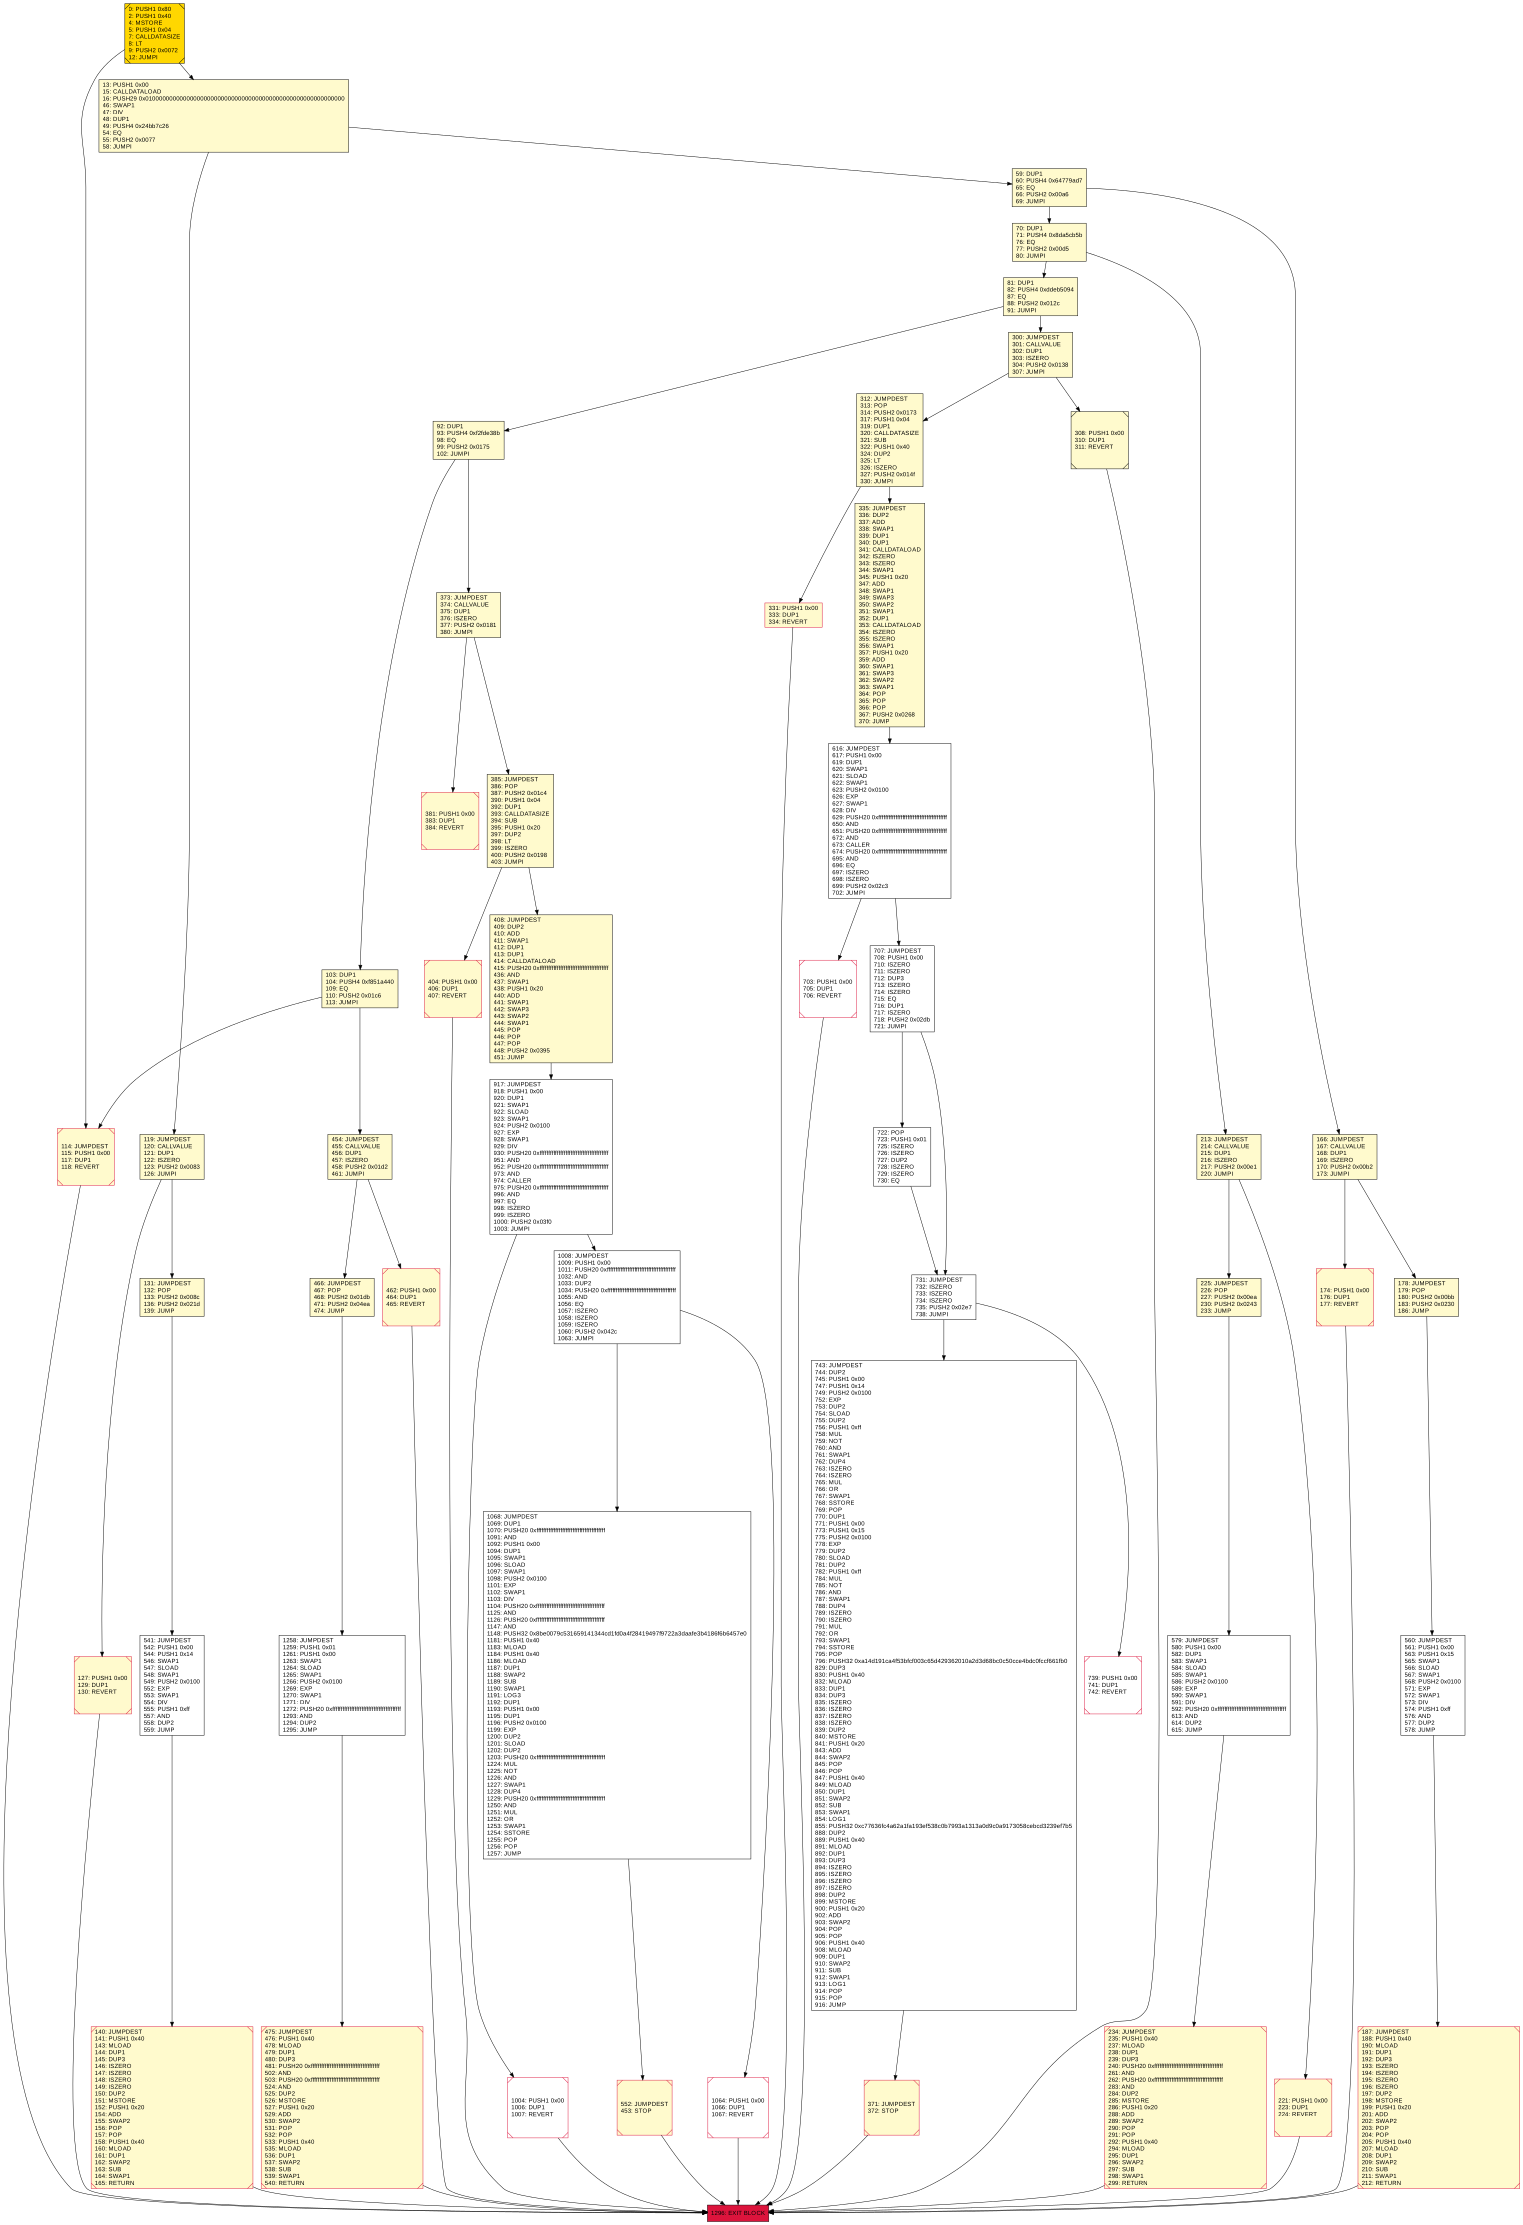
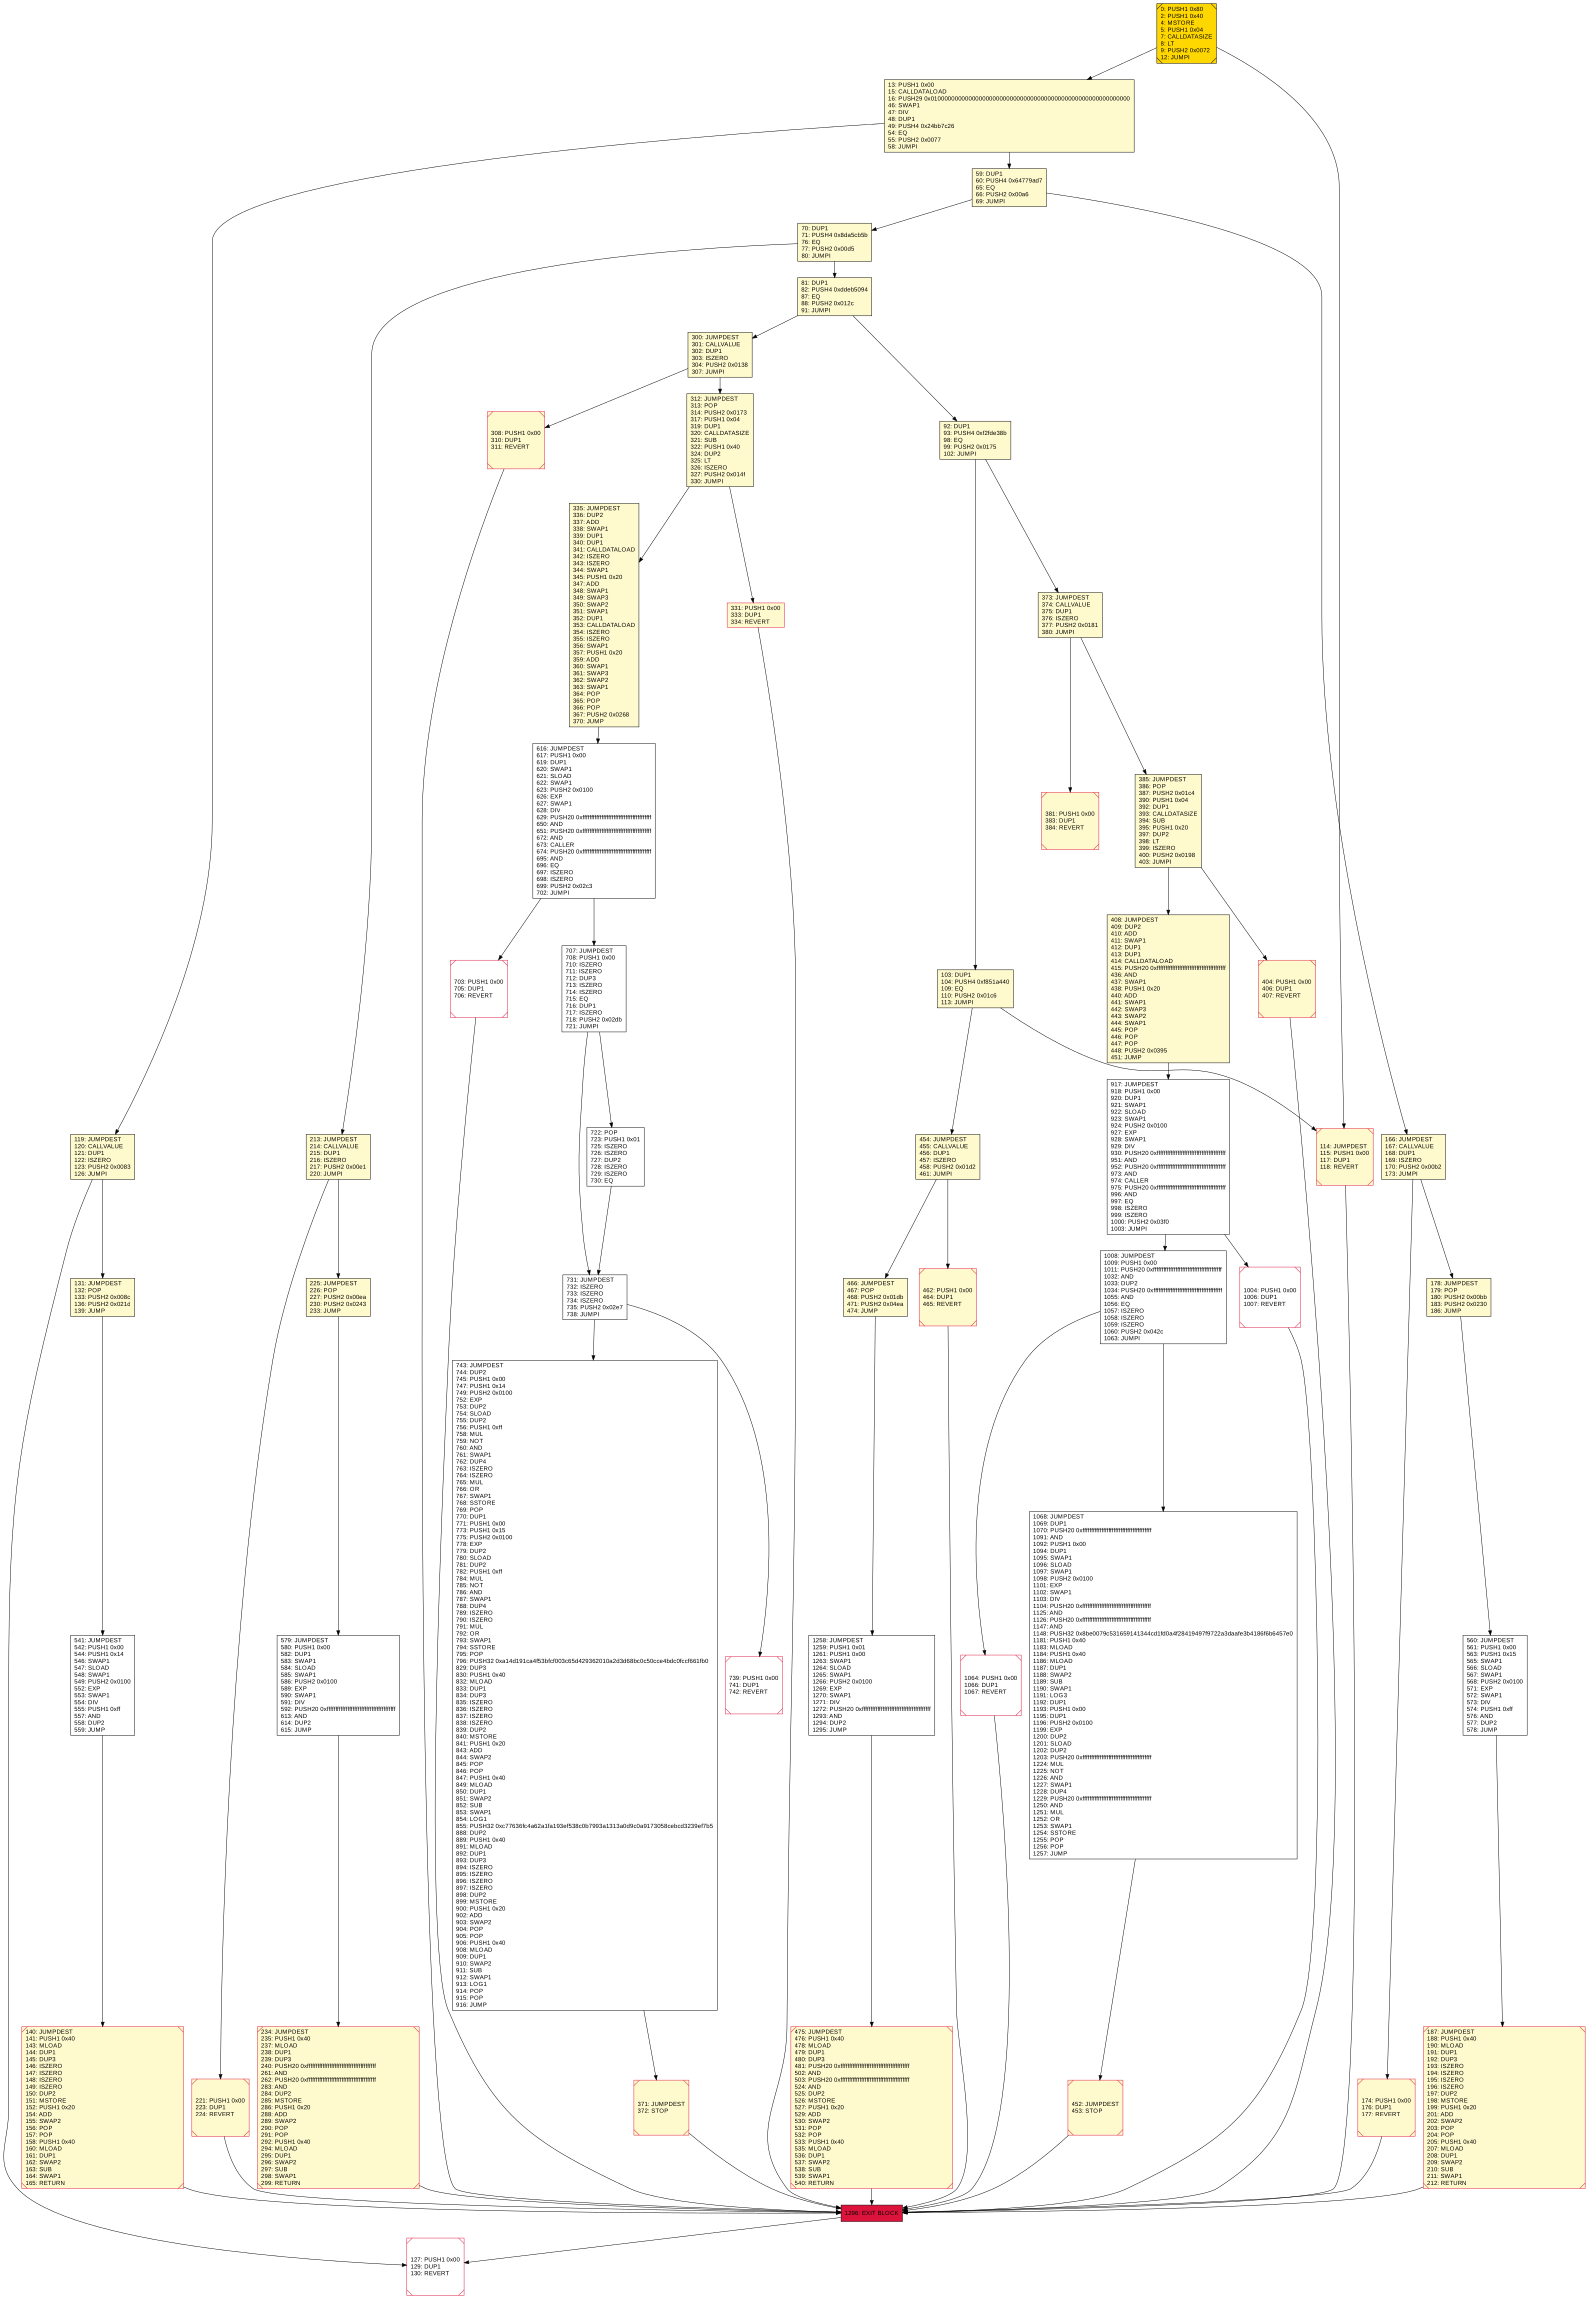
node "308: PUSH1 0x00 310: DUP1 311: REVERT": color black -> crimson
node "127: PUSH1 0x00 129: DUP1 130: REVERT": fillcolor lemonchiffon -> white
node "552: JUMPDEST 453: STOP": label "552: JUMPDEST 453: STOP" -> "452: JUMPDEST 453: STOP"
edge "127: PUSH1 0x00 129: DUP1 130: REVERT" -> "1296: EXIT BLOCK": reversed
